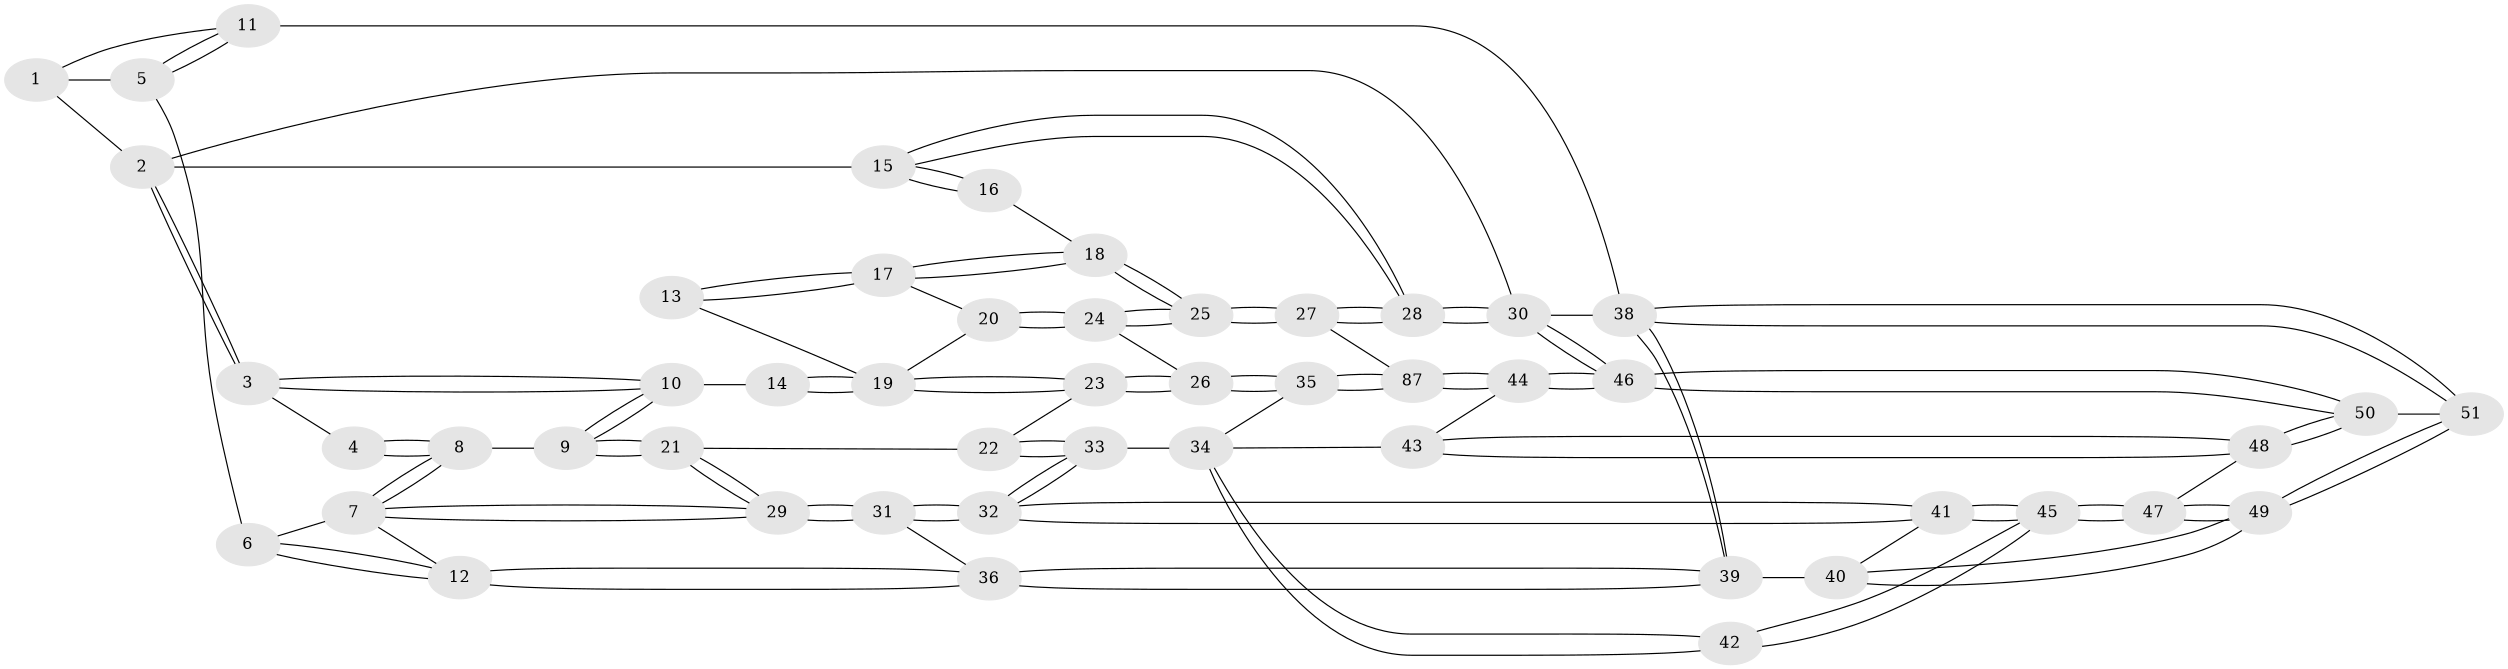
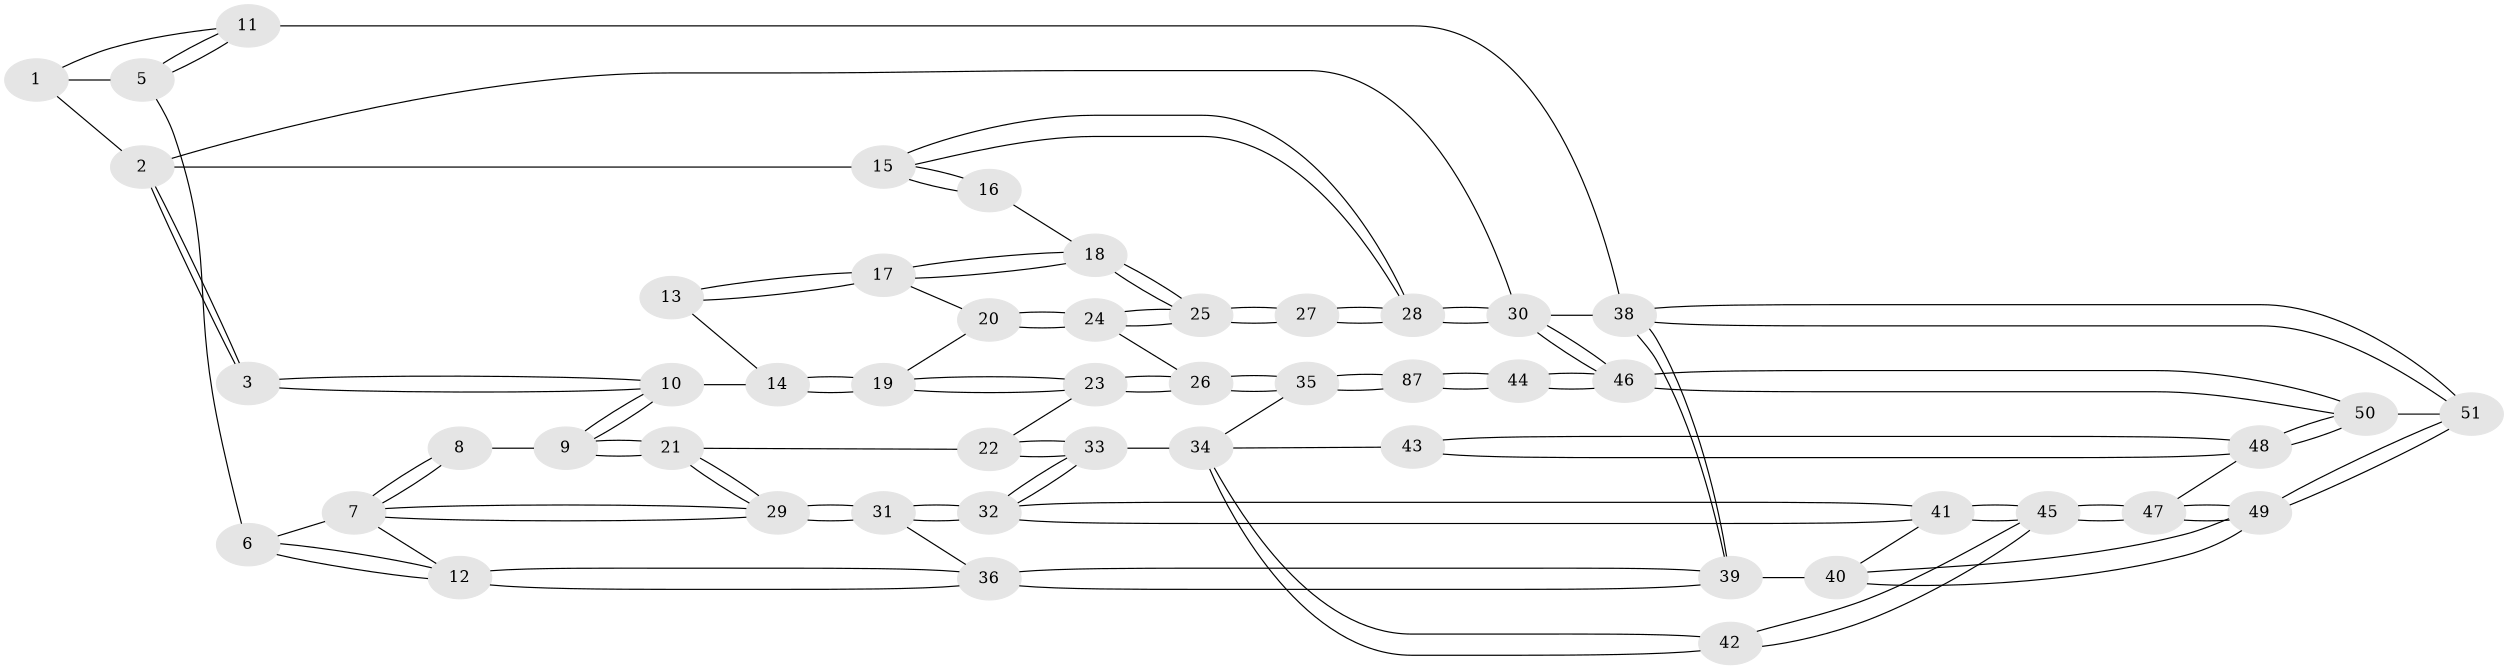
edge "13" -- "19": now "13" -- "14"
edge "27" -- "87": removed
edge "44" -- "43": removed
node "4": removed
